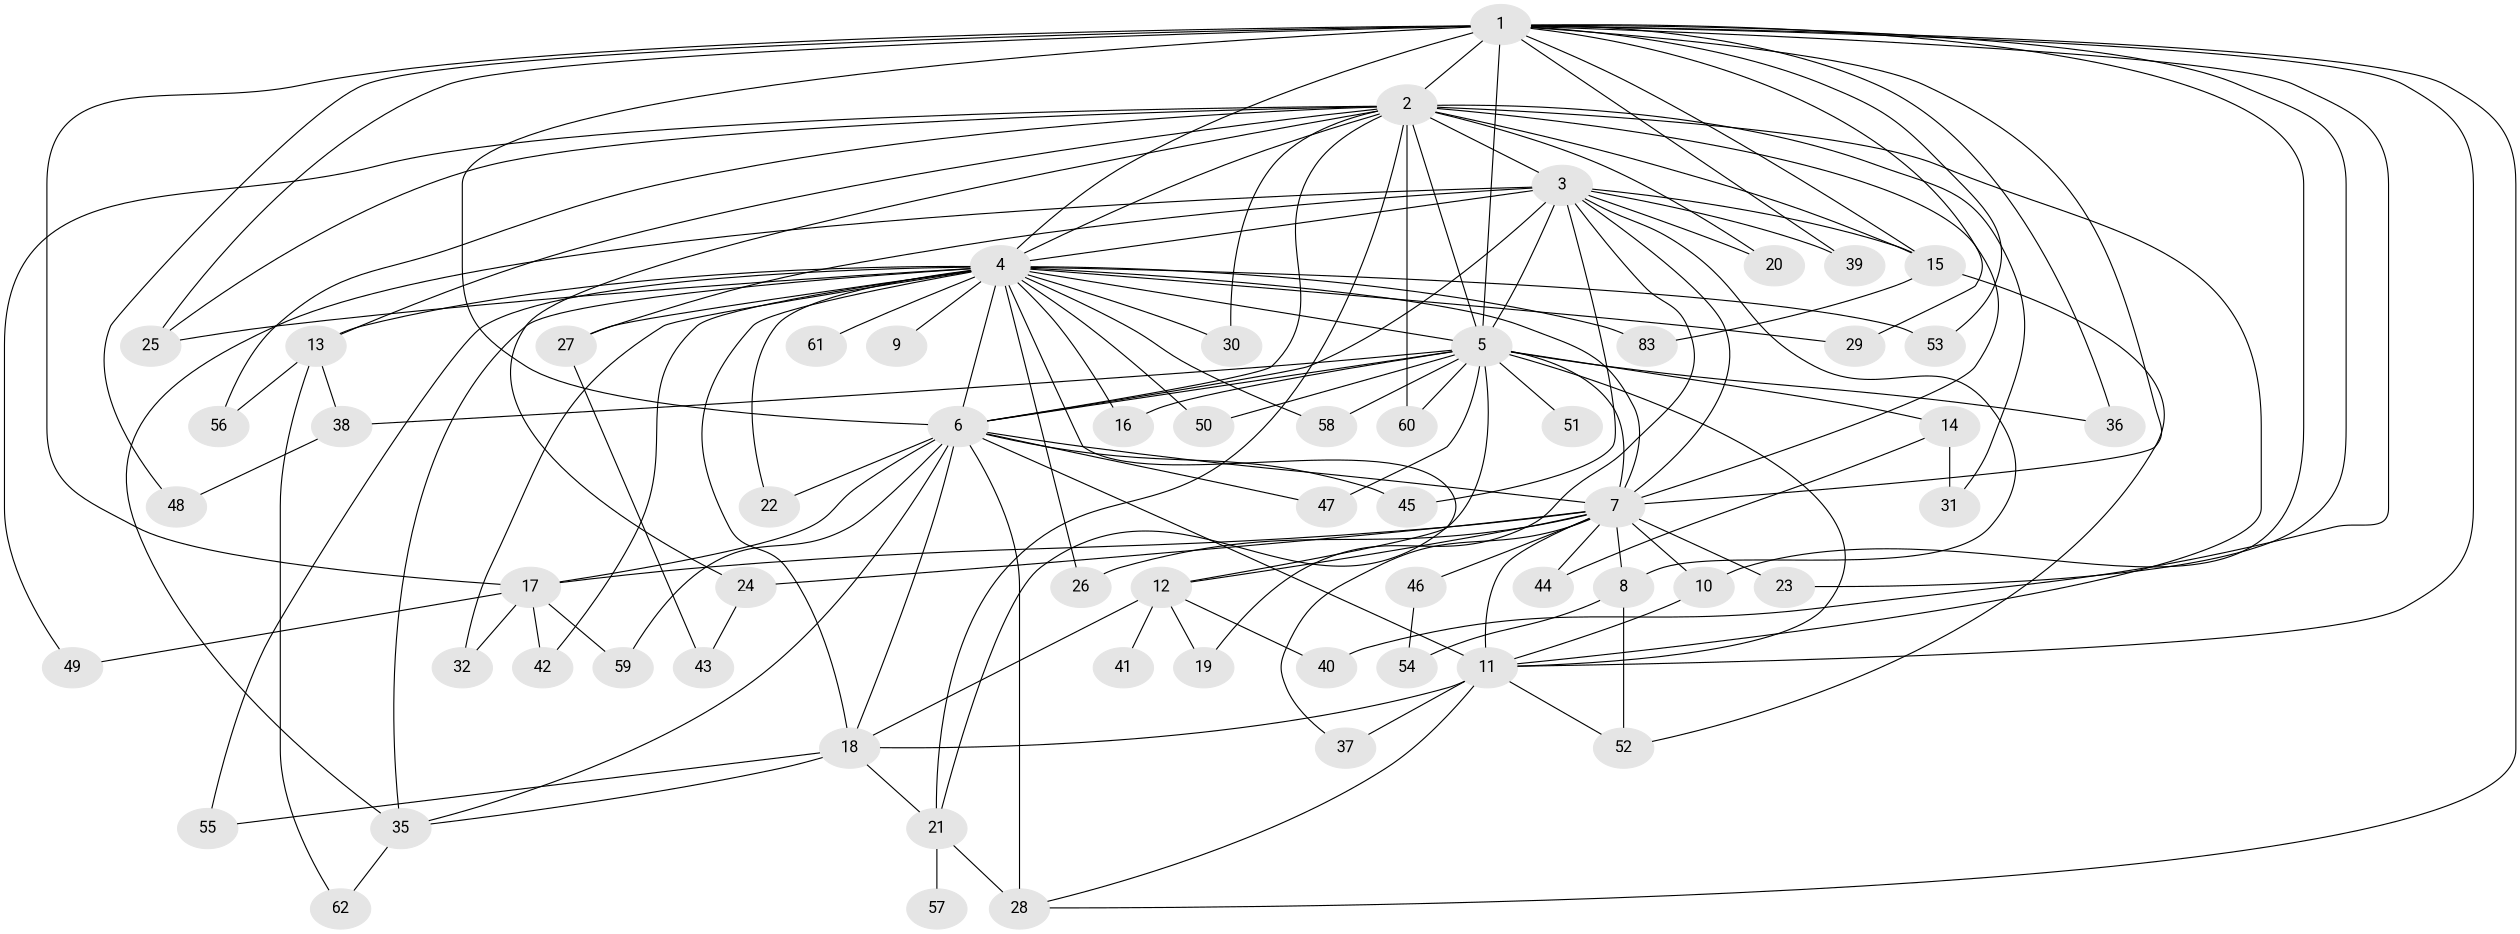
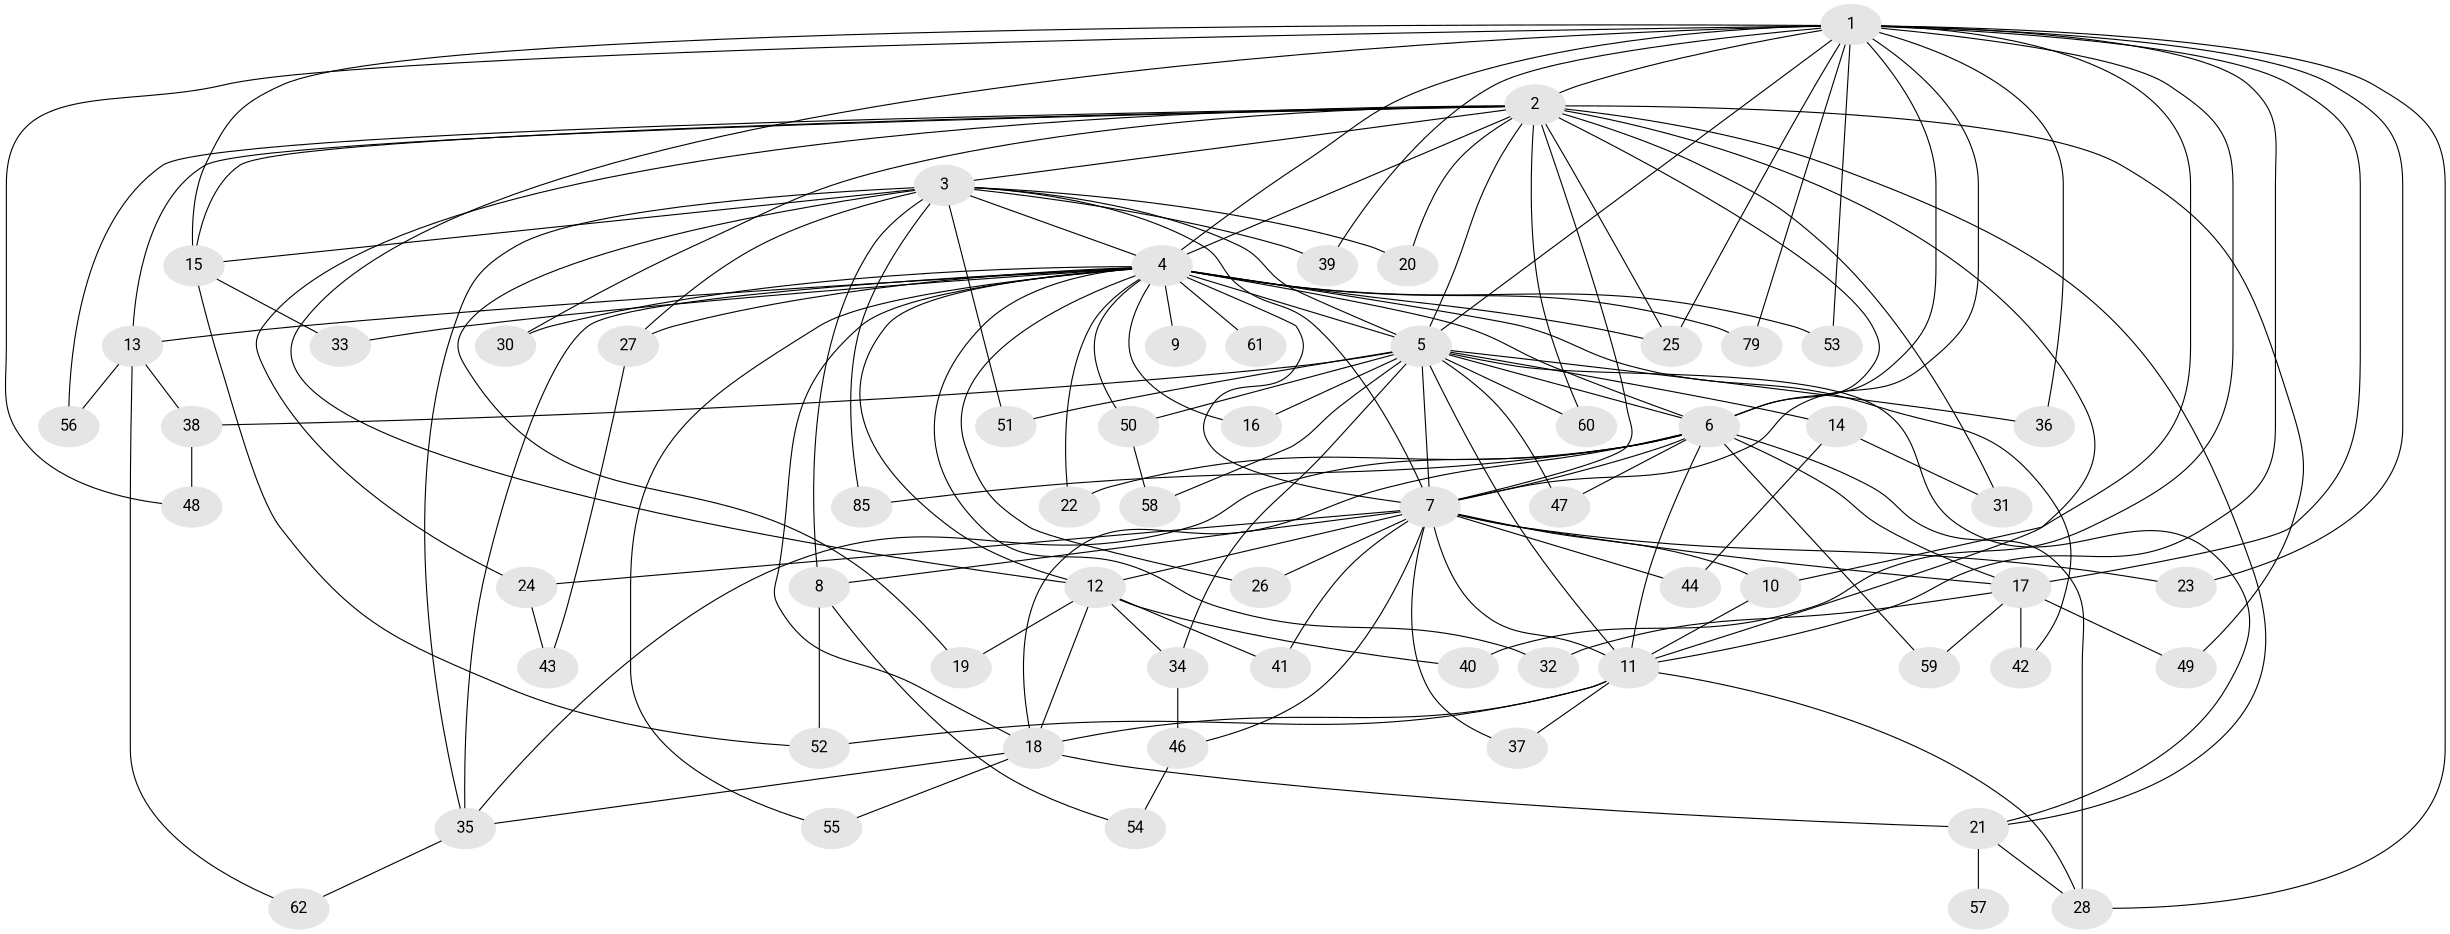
edge "1" -- "12": added
node "83": label "83" -> "33"
node "29": label "29" -> "79"
edge "4" -- "58": now "50" -- "58"
edge "3" -- "6": now "3" -- "51"
node "45": label "45" -> "85"
edge "7" -- "41": added
node "34": added
